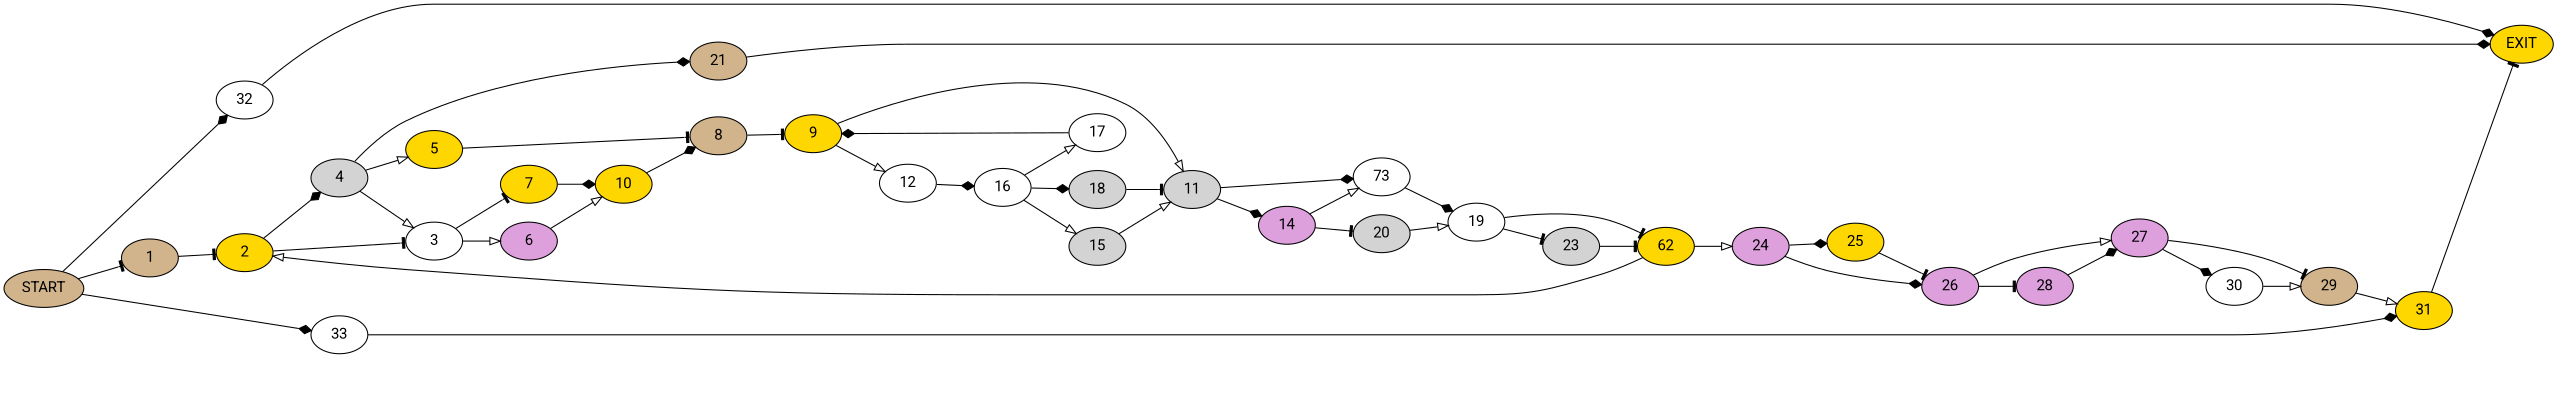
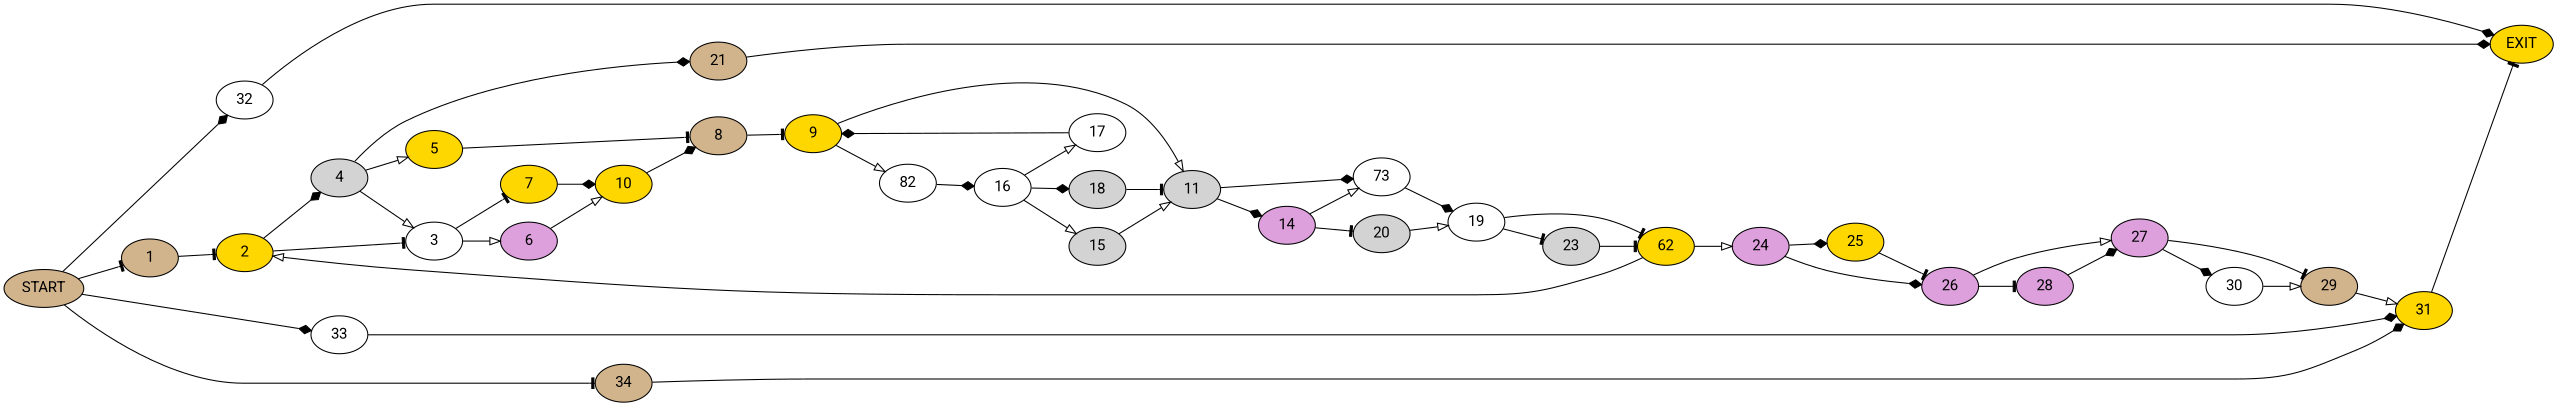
node "12": label "12" -> "82"
node "34": added
